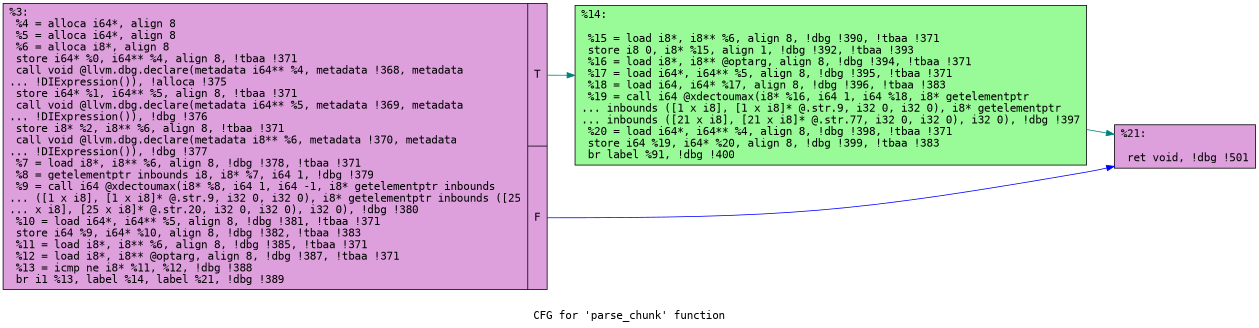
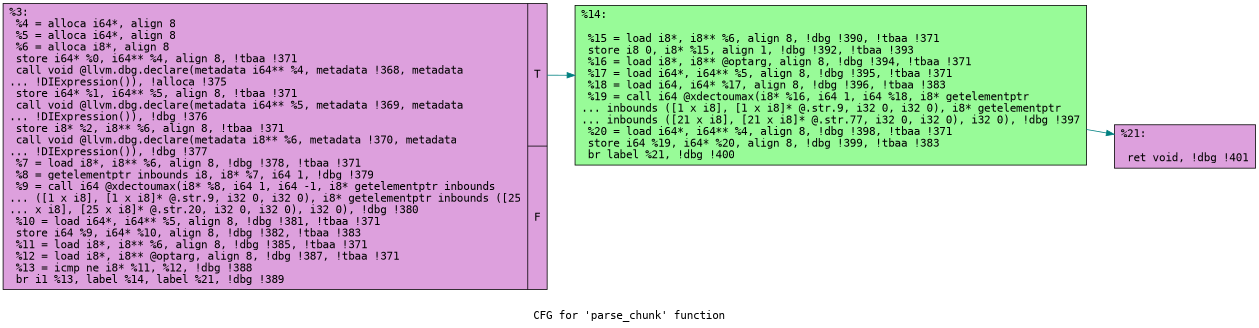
node "%14:": text "br label %91, !dbg !400" -> "br label %21, !dbg !400"
node "%21:": text "ret void, !dbg !501" -> "ret void, !dbg !401"
edge "%3:" -> "%21:": removed
